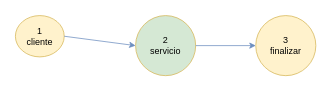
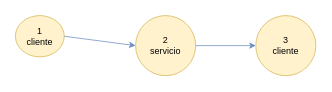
node "2 servicio": fillcolor #d5e8d4 -> #fff2cc
node "3 finalizar": label "3 finalizar" -> "3 cliente"
